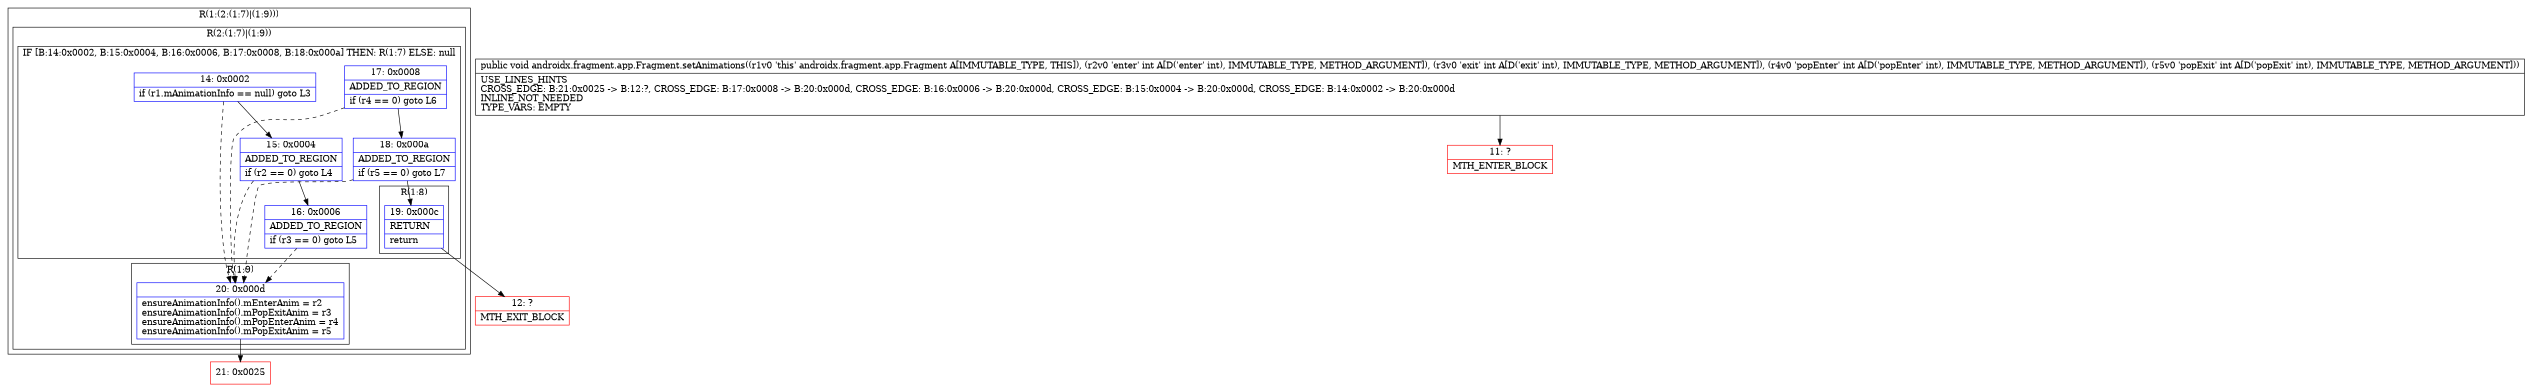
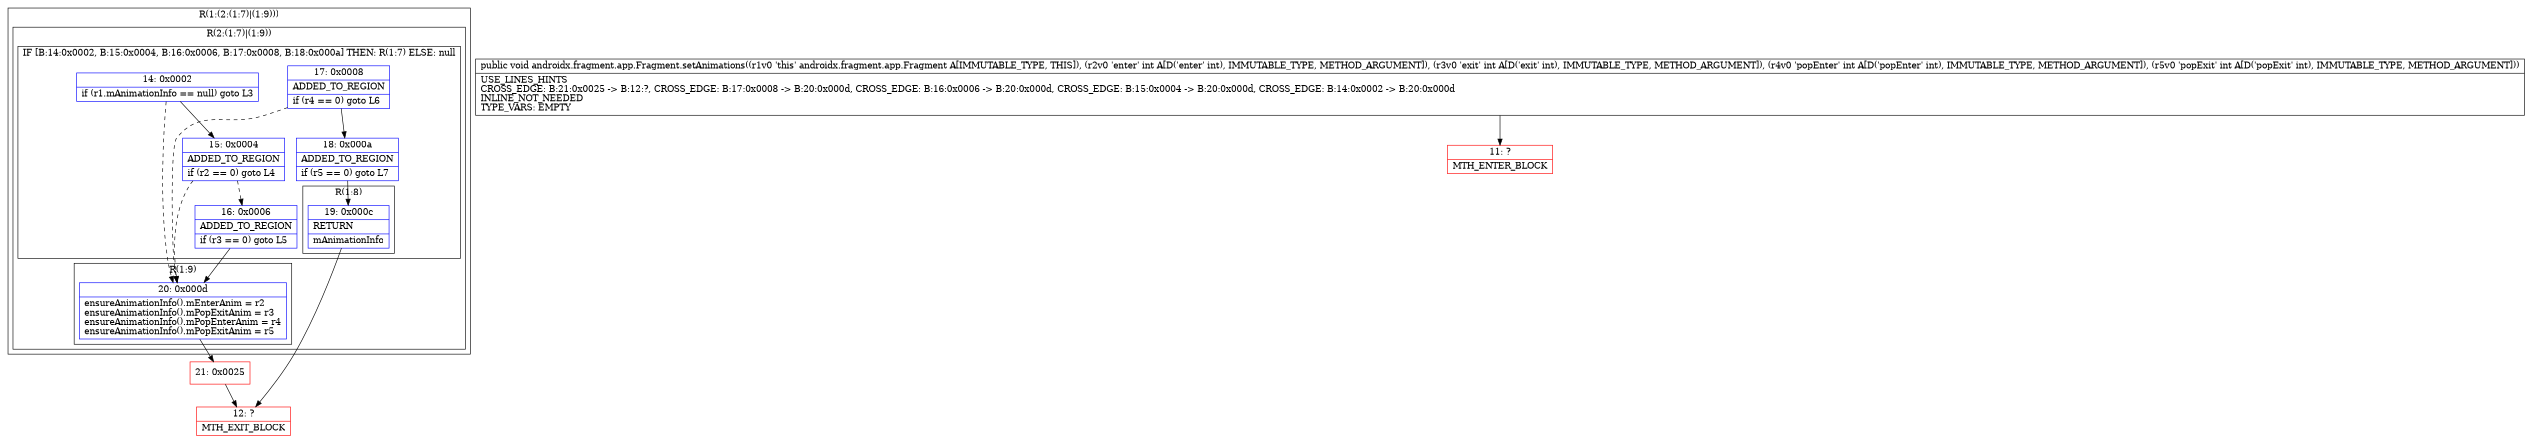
edge "18: 0x000a" -> "20: 0x000d": removed
edge "15: 0x0004" -> "16: 0x0006": style solid -> dashed
node "19: 0x000c": text "return" -> "mAnimationInfo"
edge "16: 0x0006" -> "20: 0x000d": style dashed -> solid
edge "21: 0x0025" -> "12: ?": added
